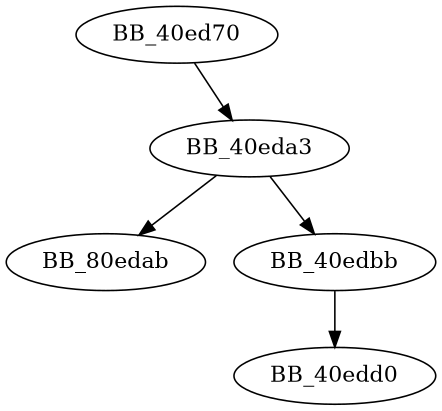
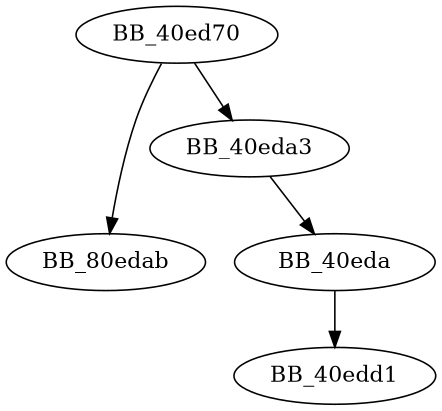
edge "BB_40eda3" -> "BB_80edab": now "BB_40ed70" -> "BB_80edab"
node "BB_40edbb": label "BB_40edbb" -> "BB_40eda"
node "BB_40edd0": label "BB_40edd0" -> "BB_40edd1"
